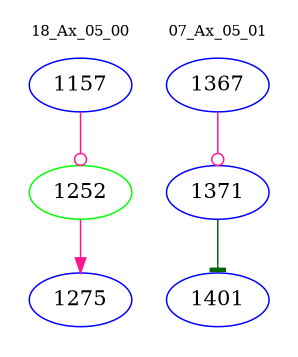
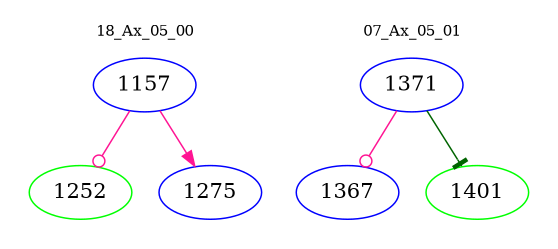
edge "1367" -> "1371": reversed
edge "1252" -> "1275": now "1157" -> "1275"
node "1401": color blue -> green
